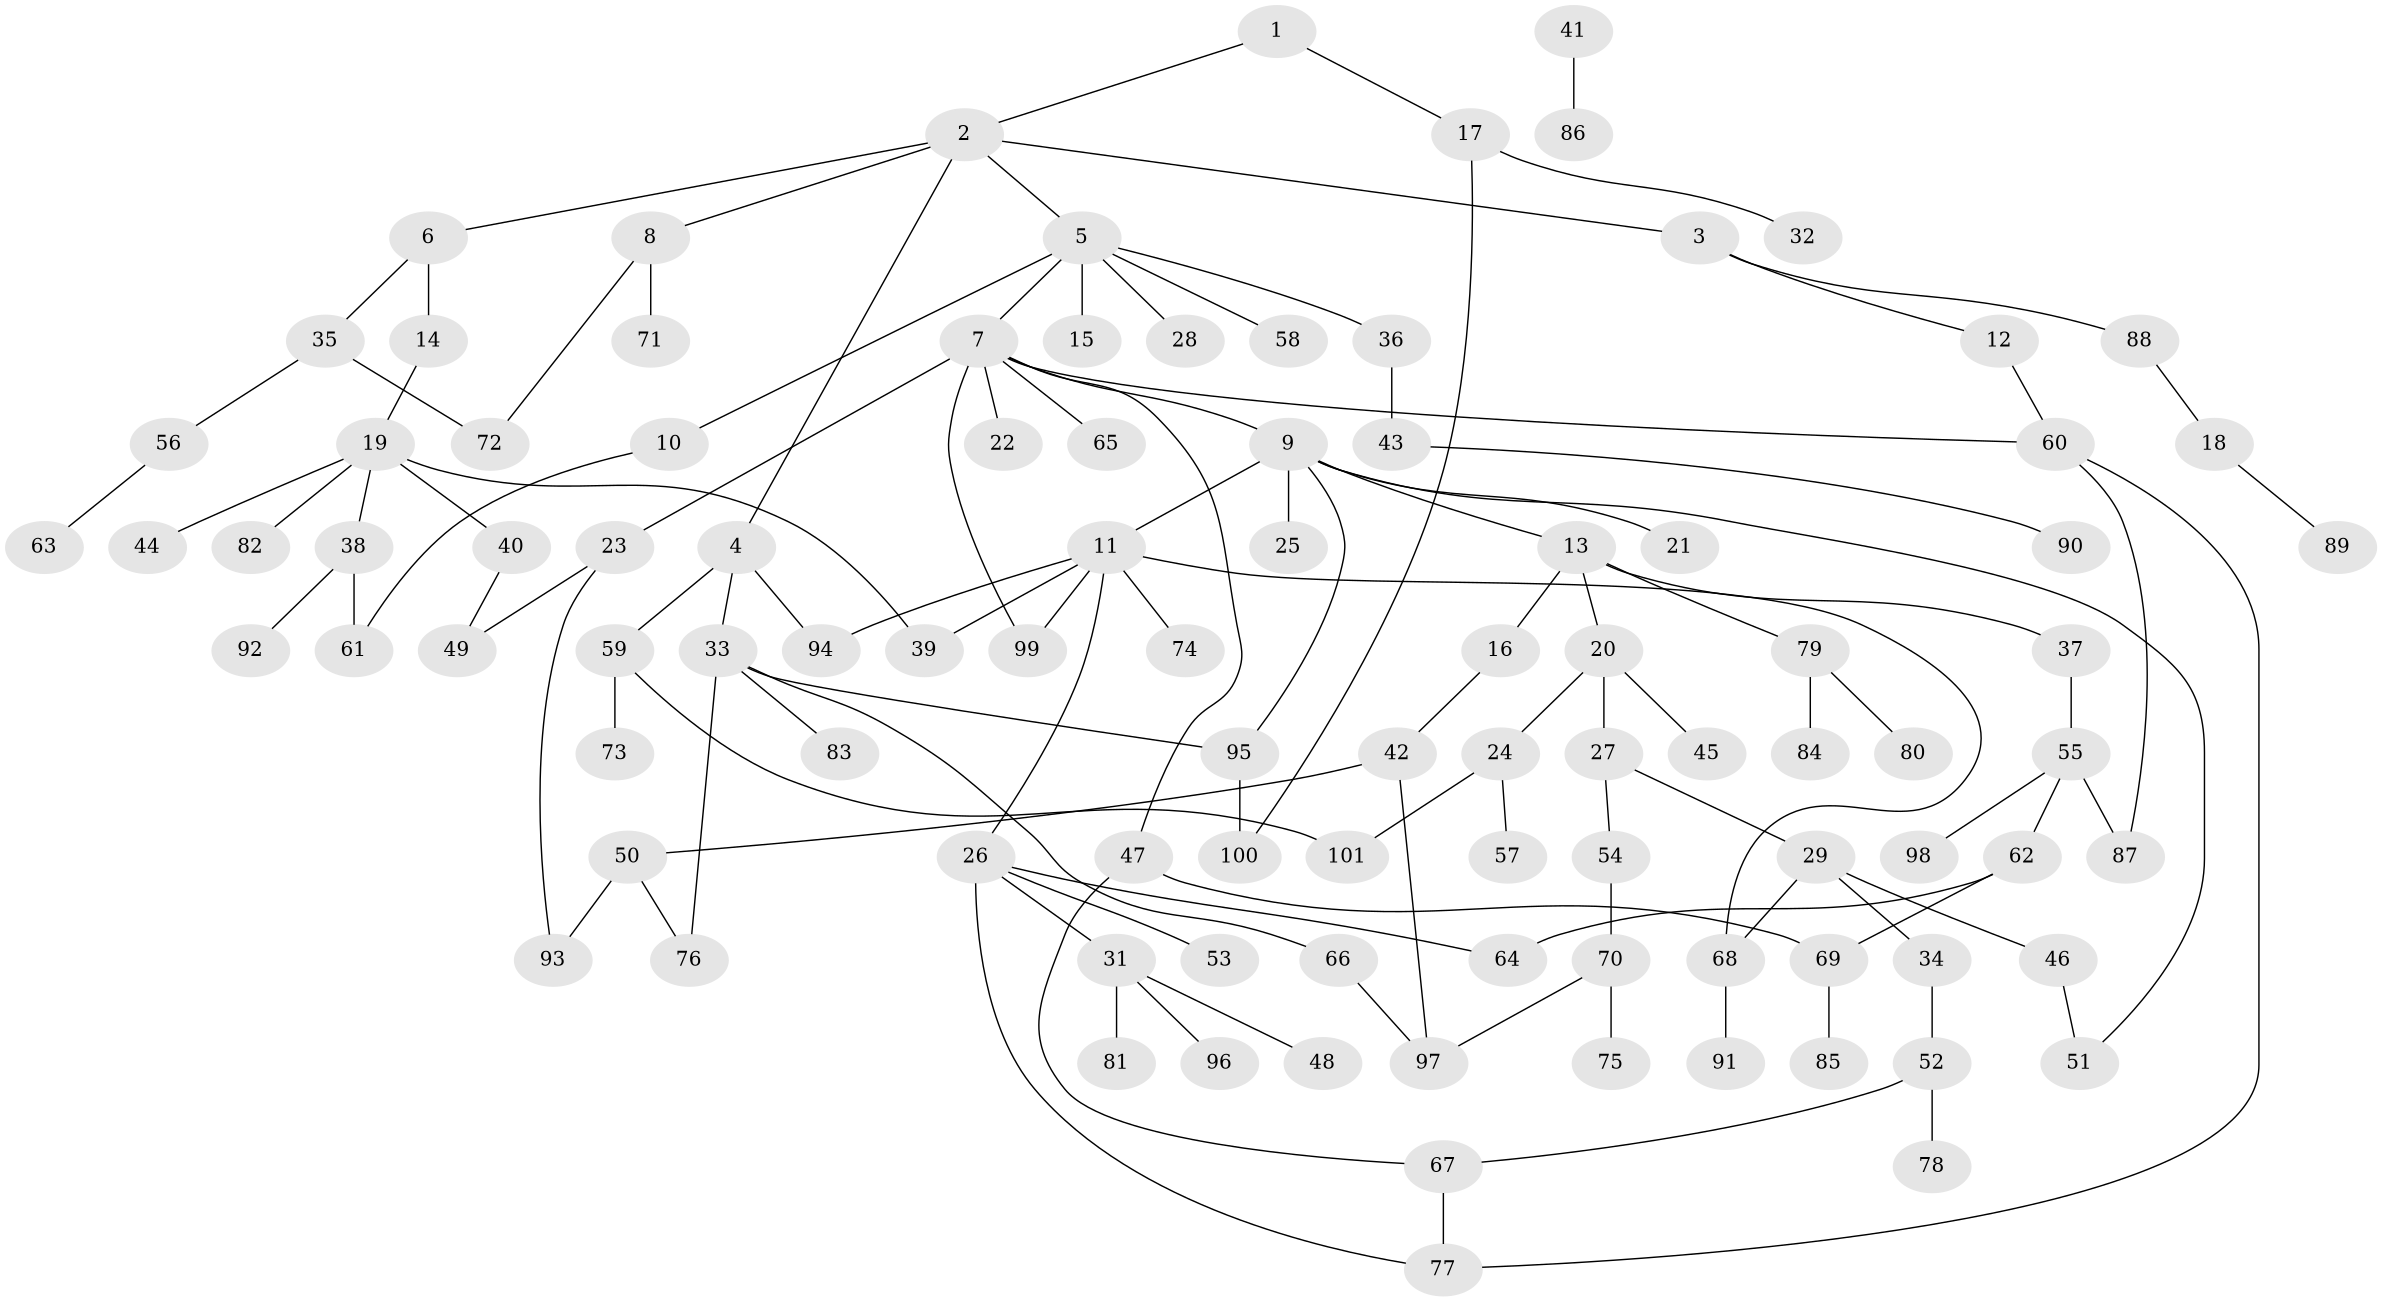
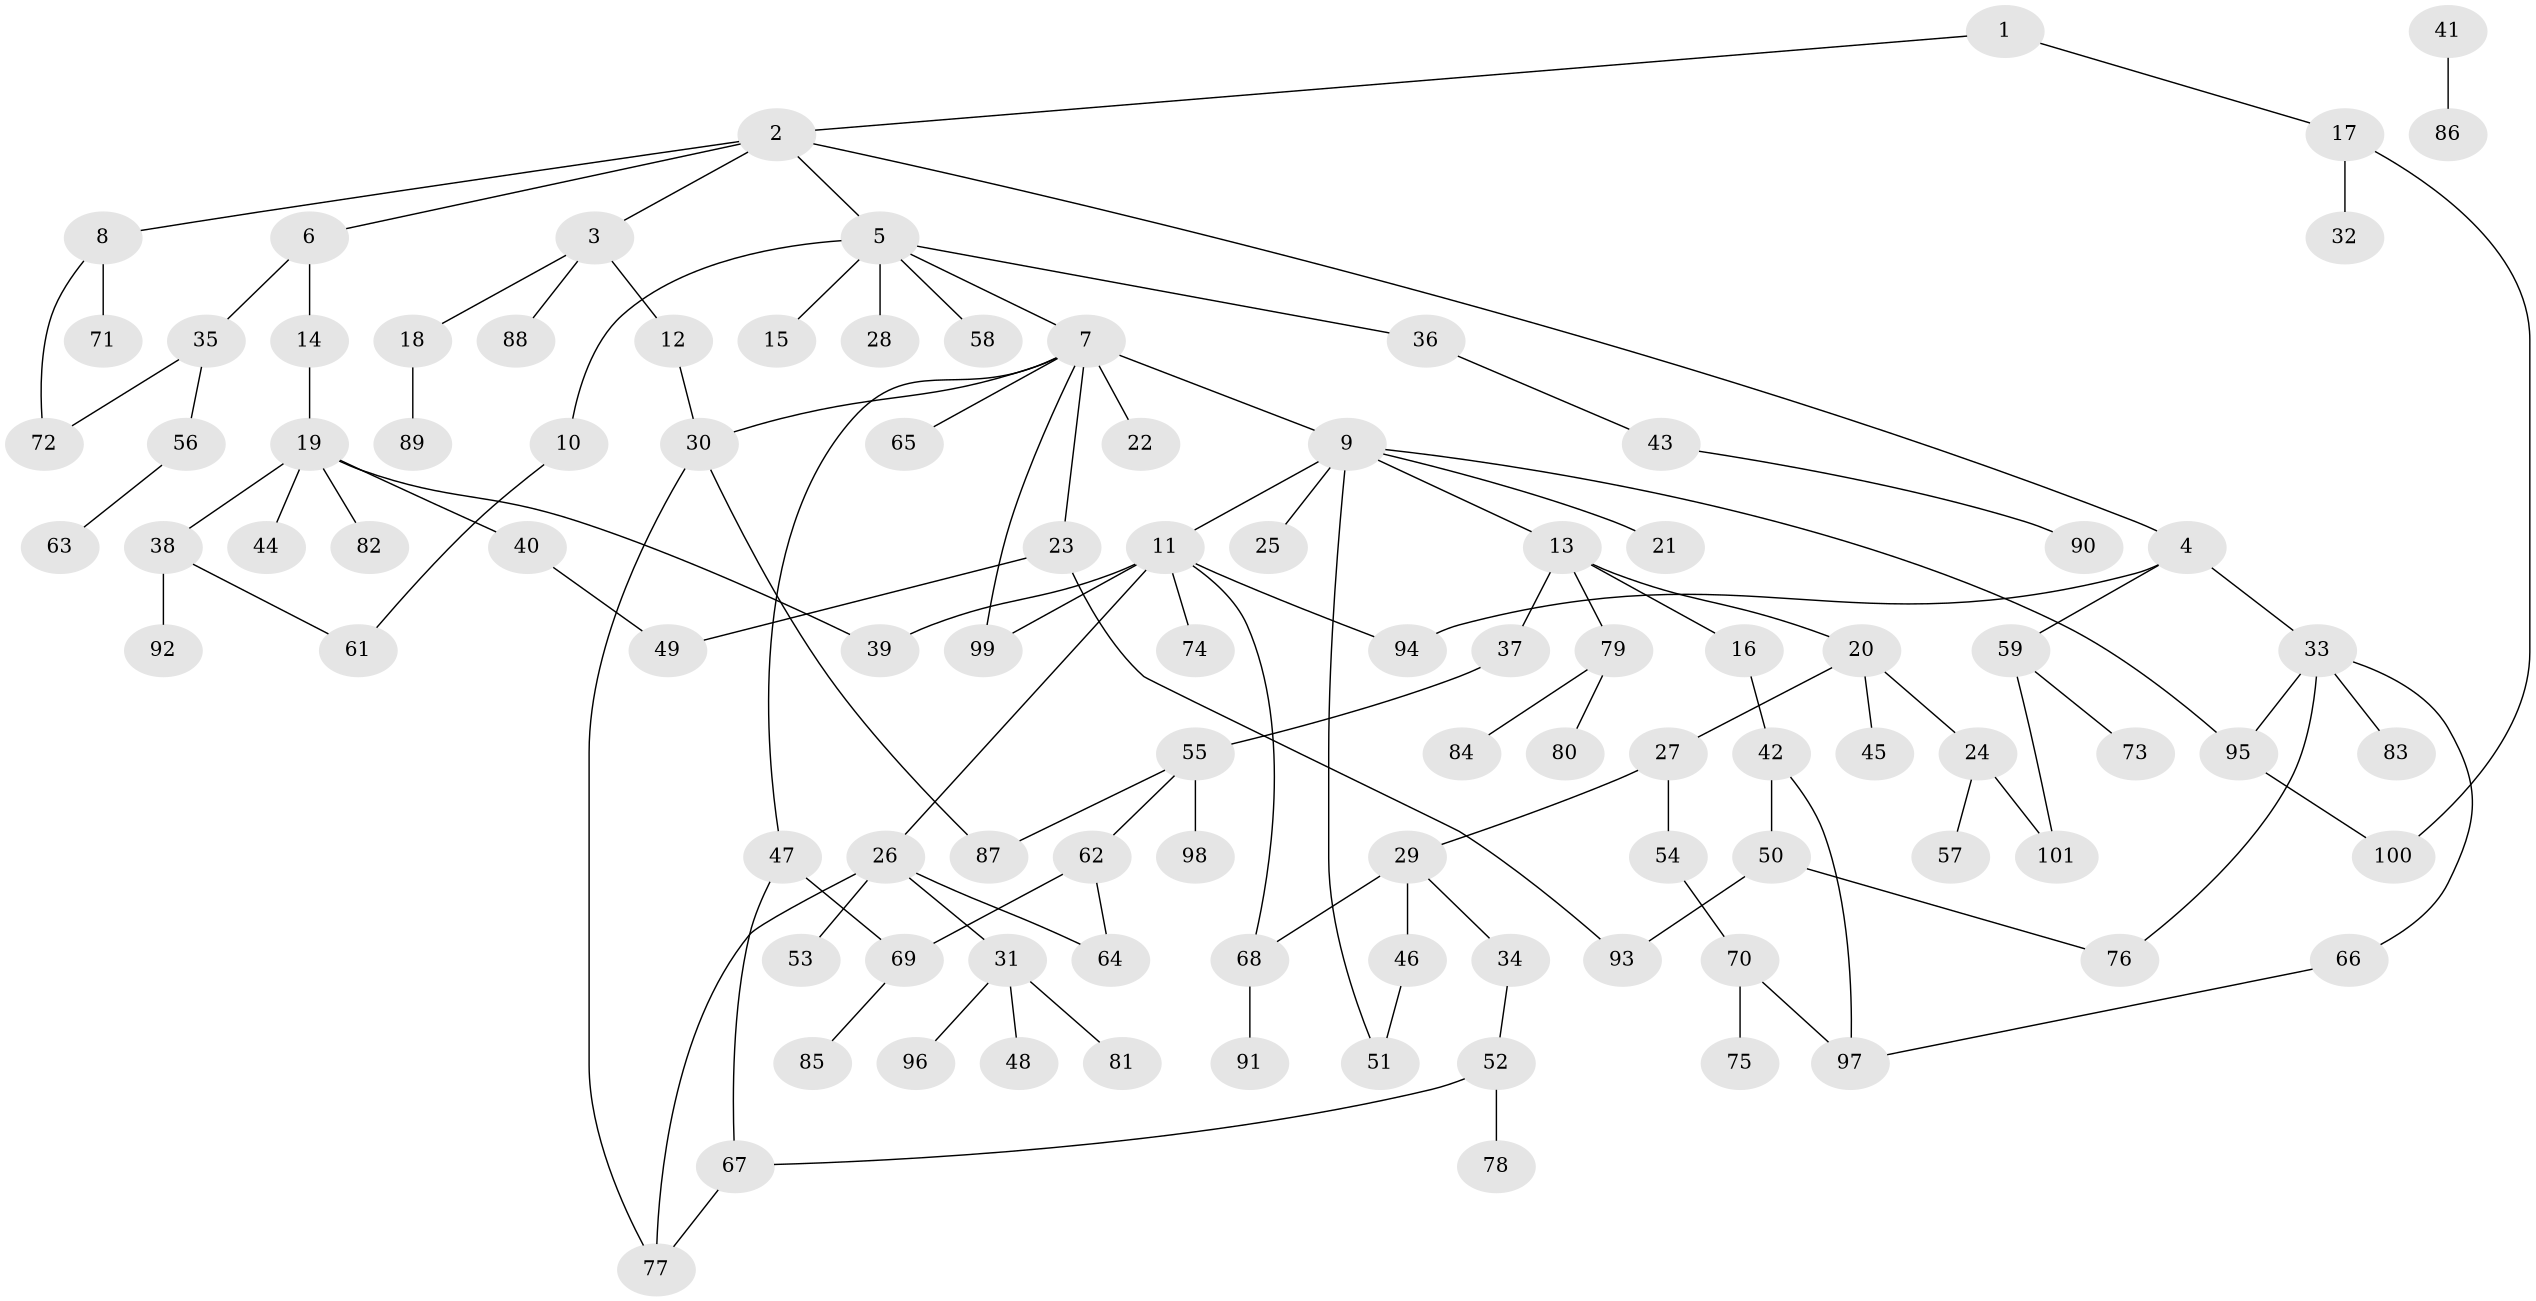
edge "88" -- "18": now "3" -- "18"
node "60": label "60" -> "30"
